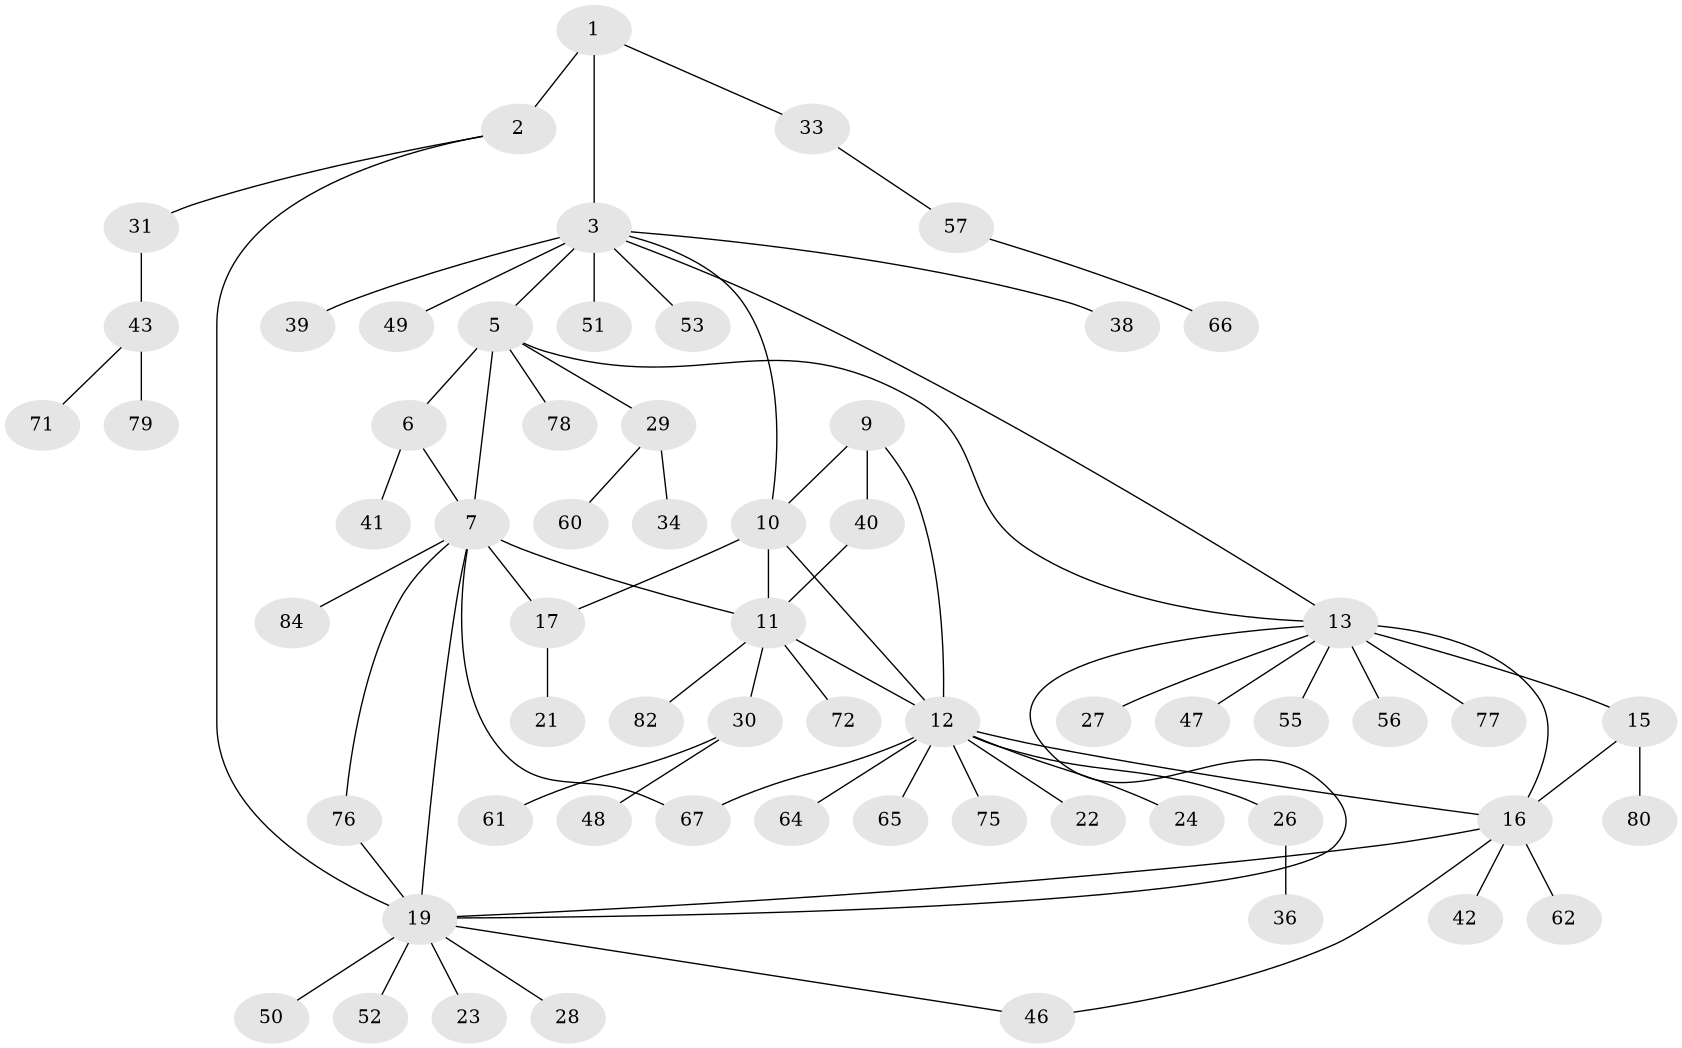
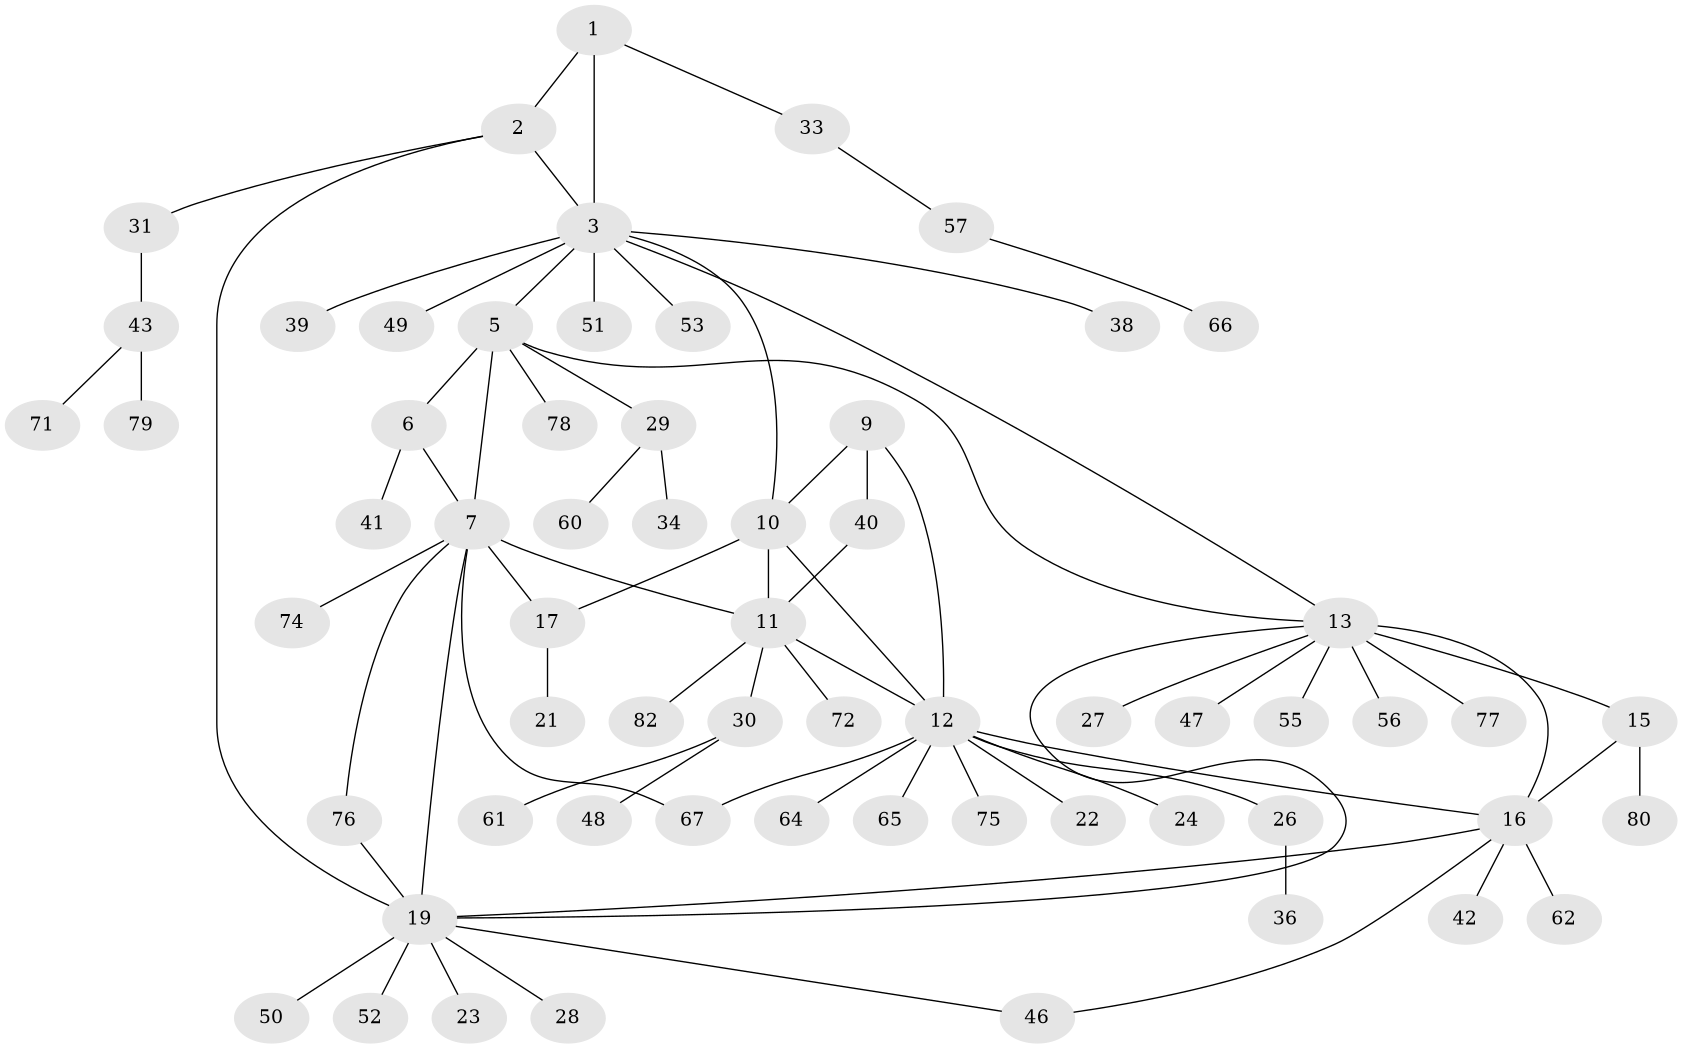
edge "2" -- "3": added
node "84": label "84" -> "74"
